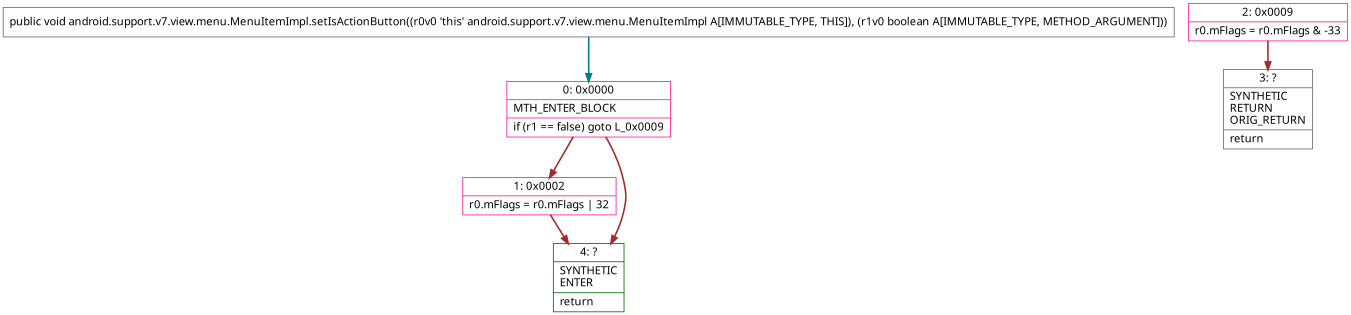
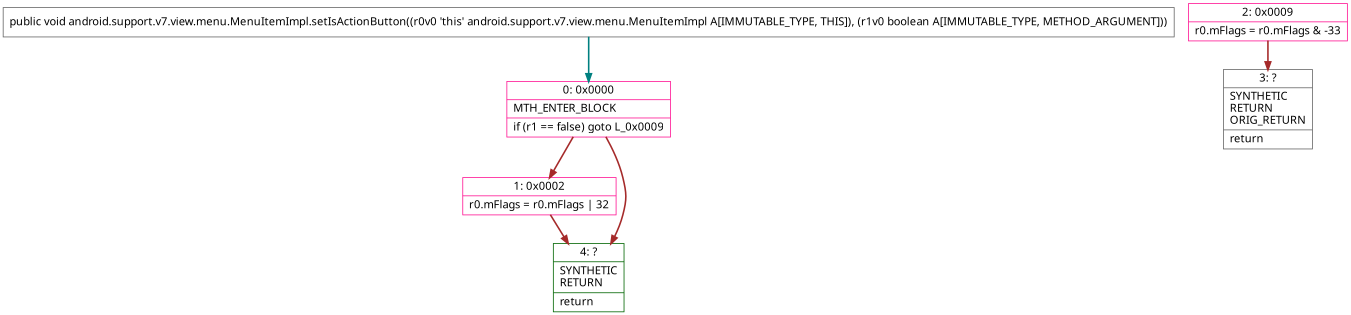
node "4: ?": text "ENTER" -> "RETURN"
